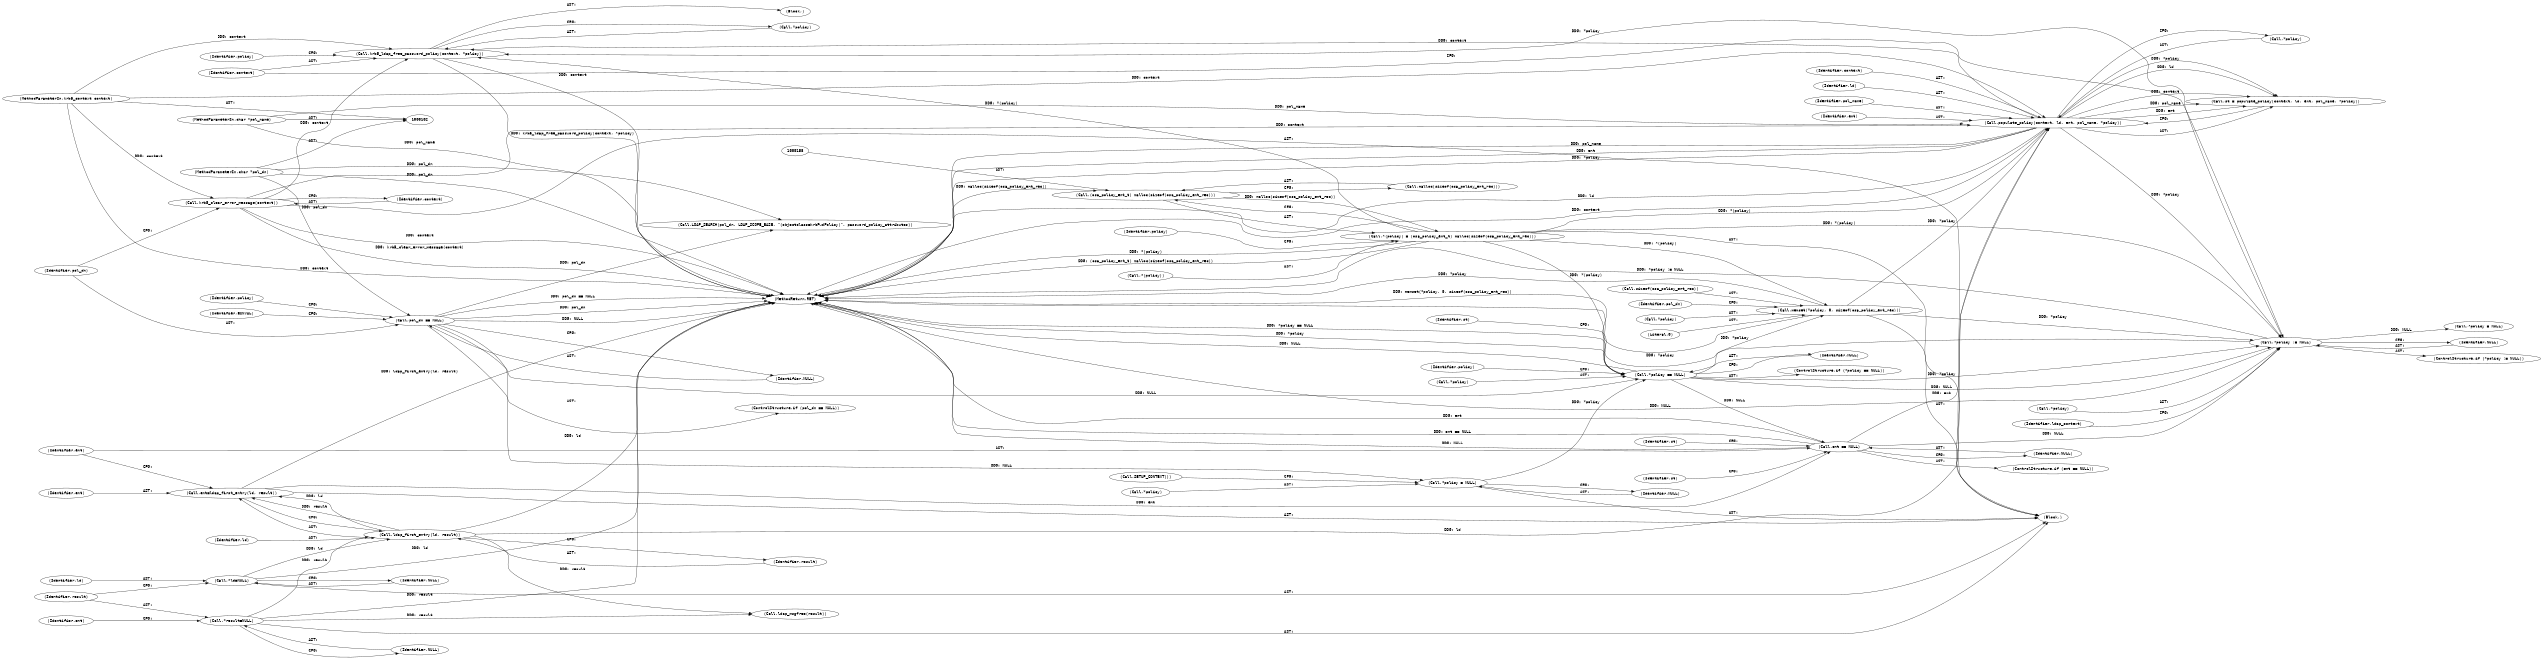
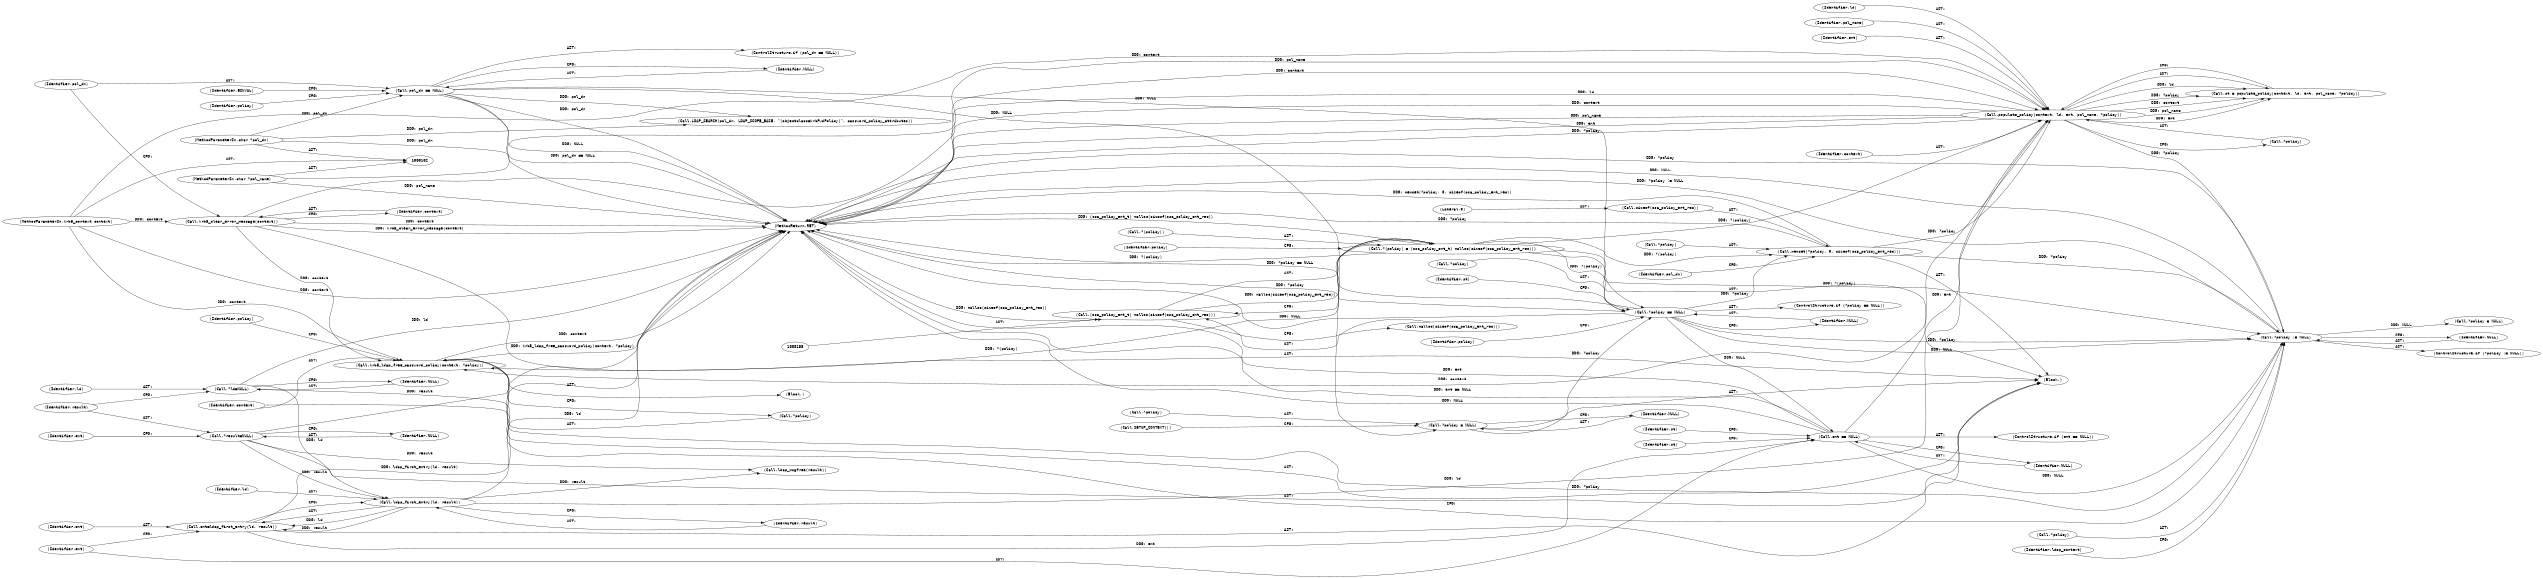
edge "(Literal,0)" -> "(Call,memset(*policy, 0, sizeof(osa_policy_ent_rec)))": now "(Literal,0)" -> "(Call,sizeof(osa_policy_ent_rec))"
